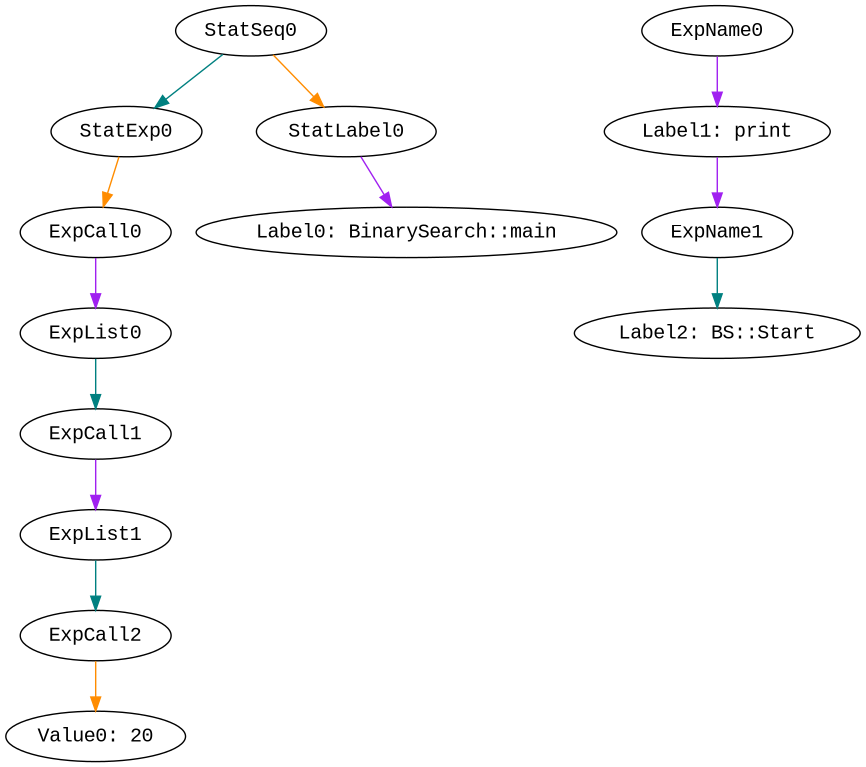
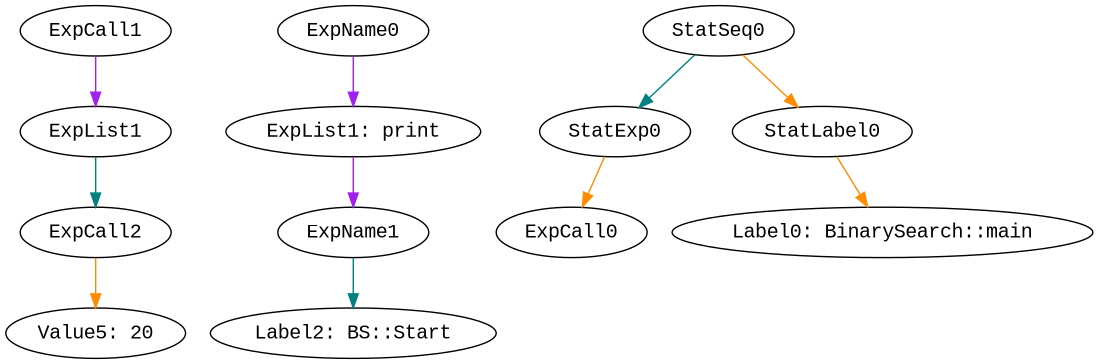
node "Label1: print": label "Label1: print" -> "ExpList1: print"
edge "StatLabel0" -> "Label0: BinarySearch::main": color purple -> darkorange
node "ExpList0": removed
node "Value0: 20": label "Value0: 20" -> "Value5: 20"
